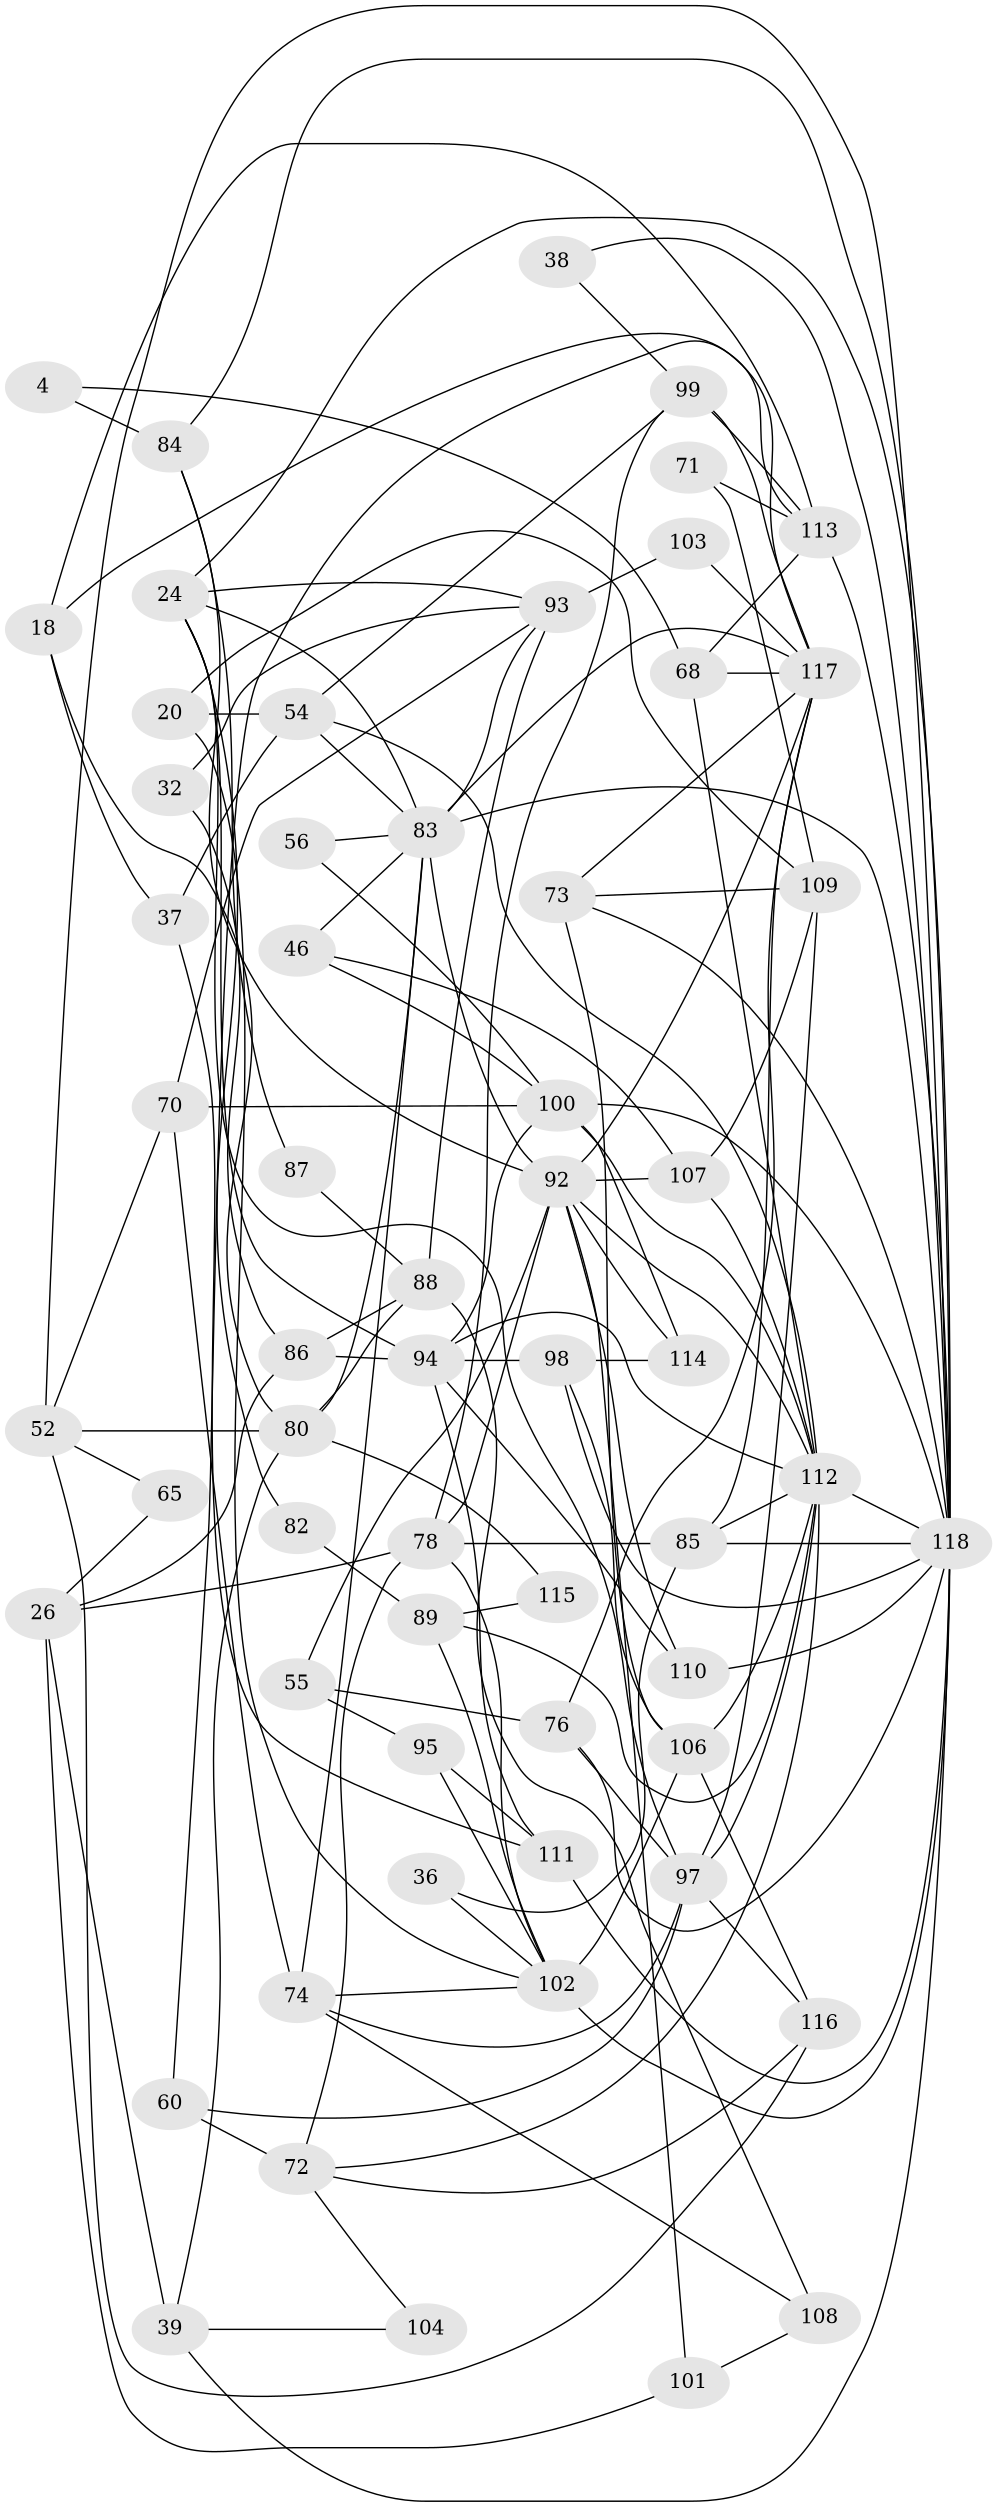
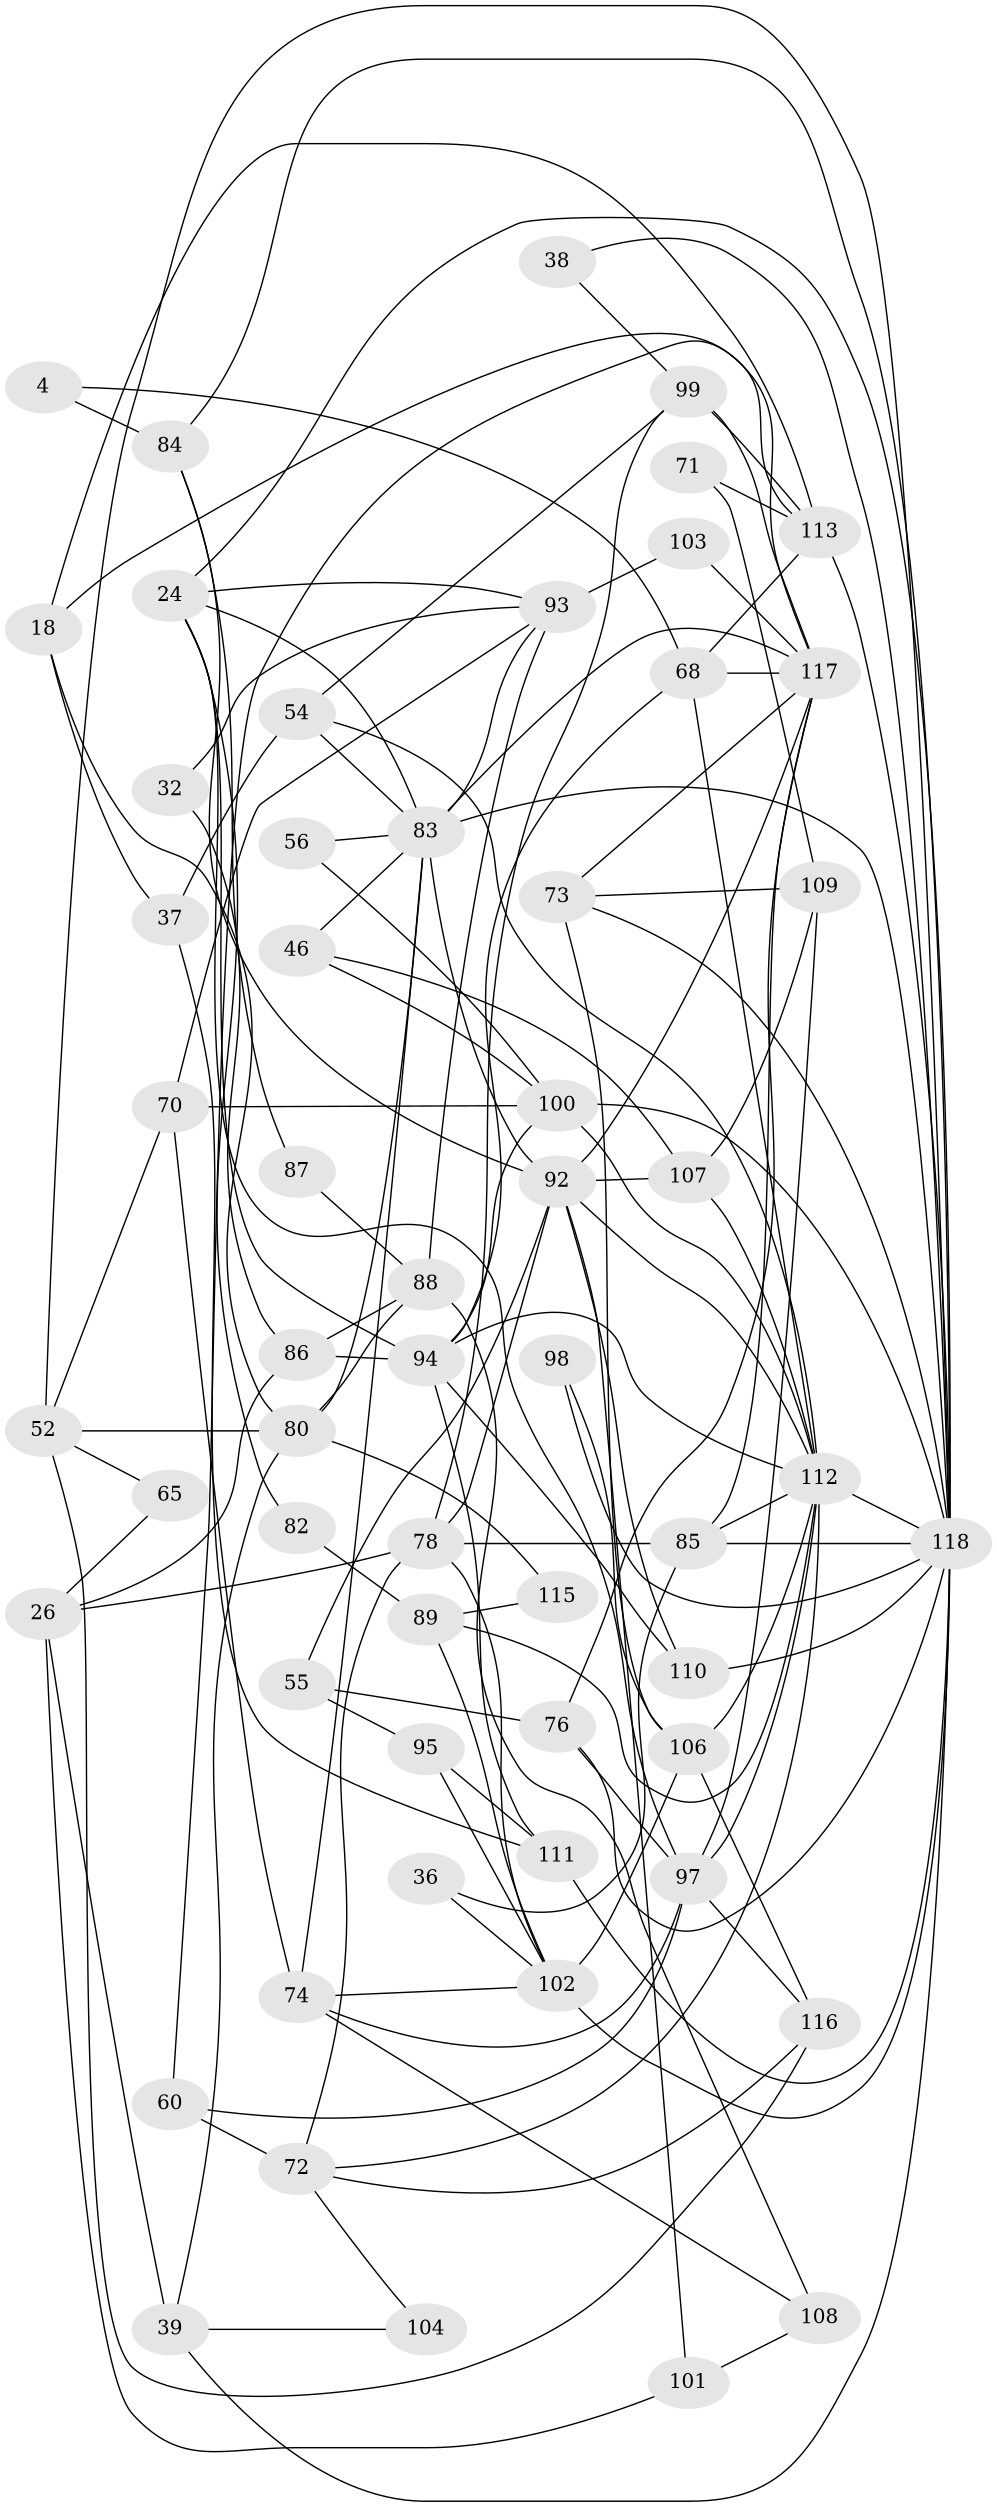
node "20": removed
edge "94" -- "98": now "94" -- "68"
node "114": removed
